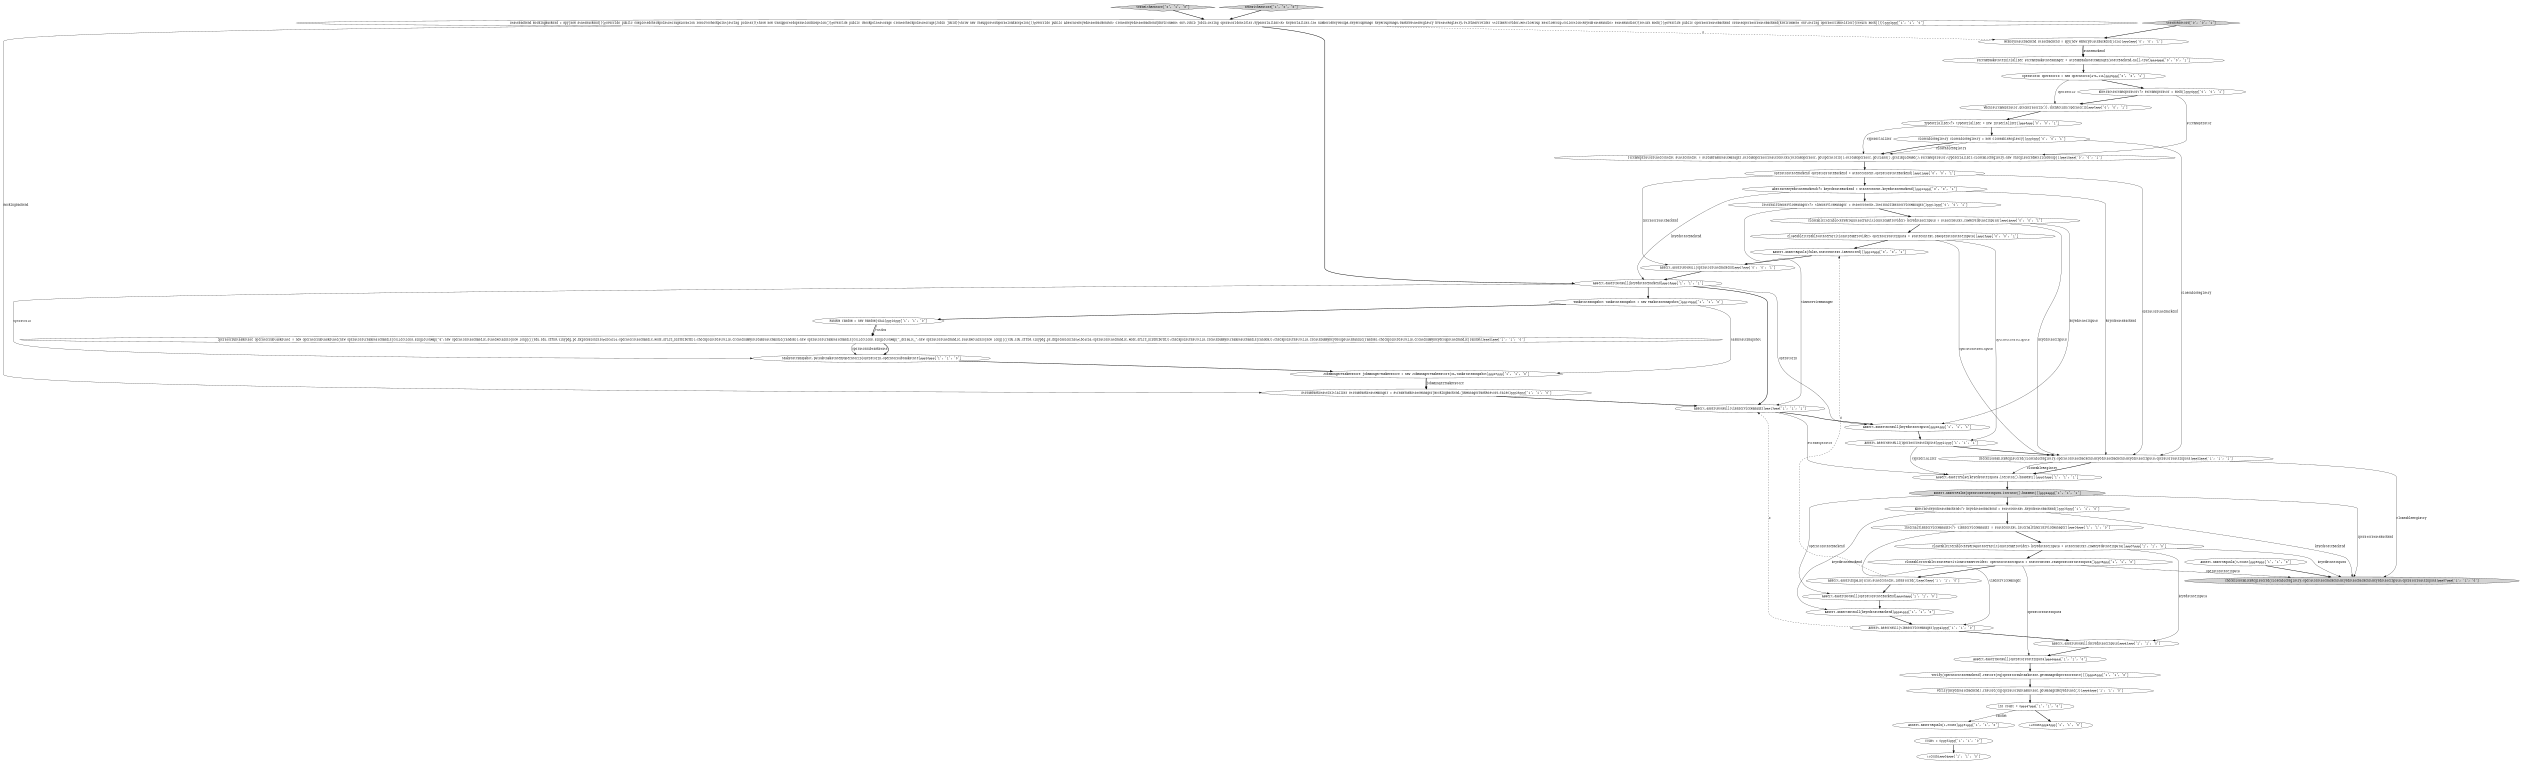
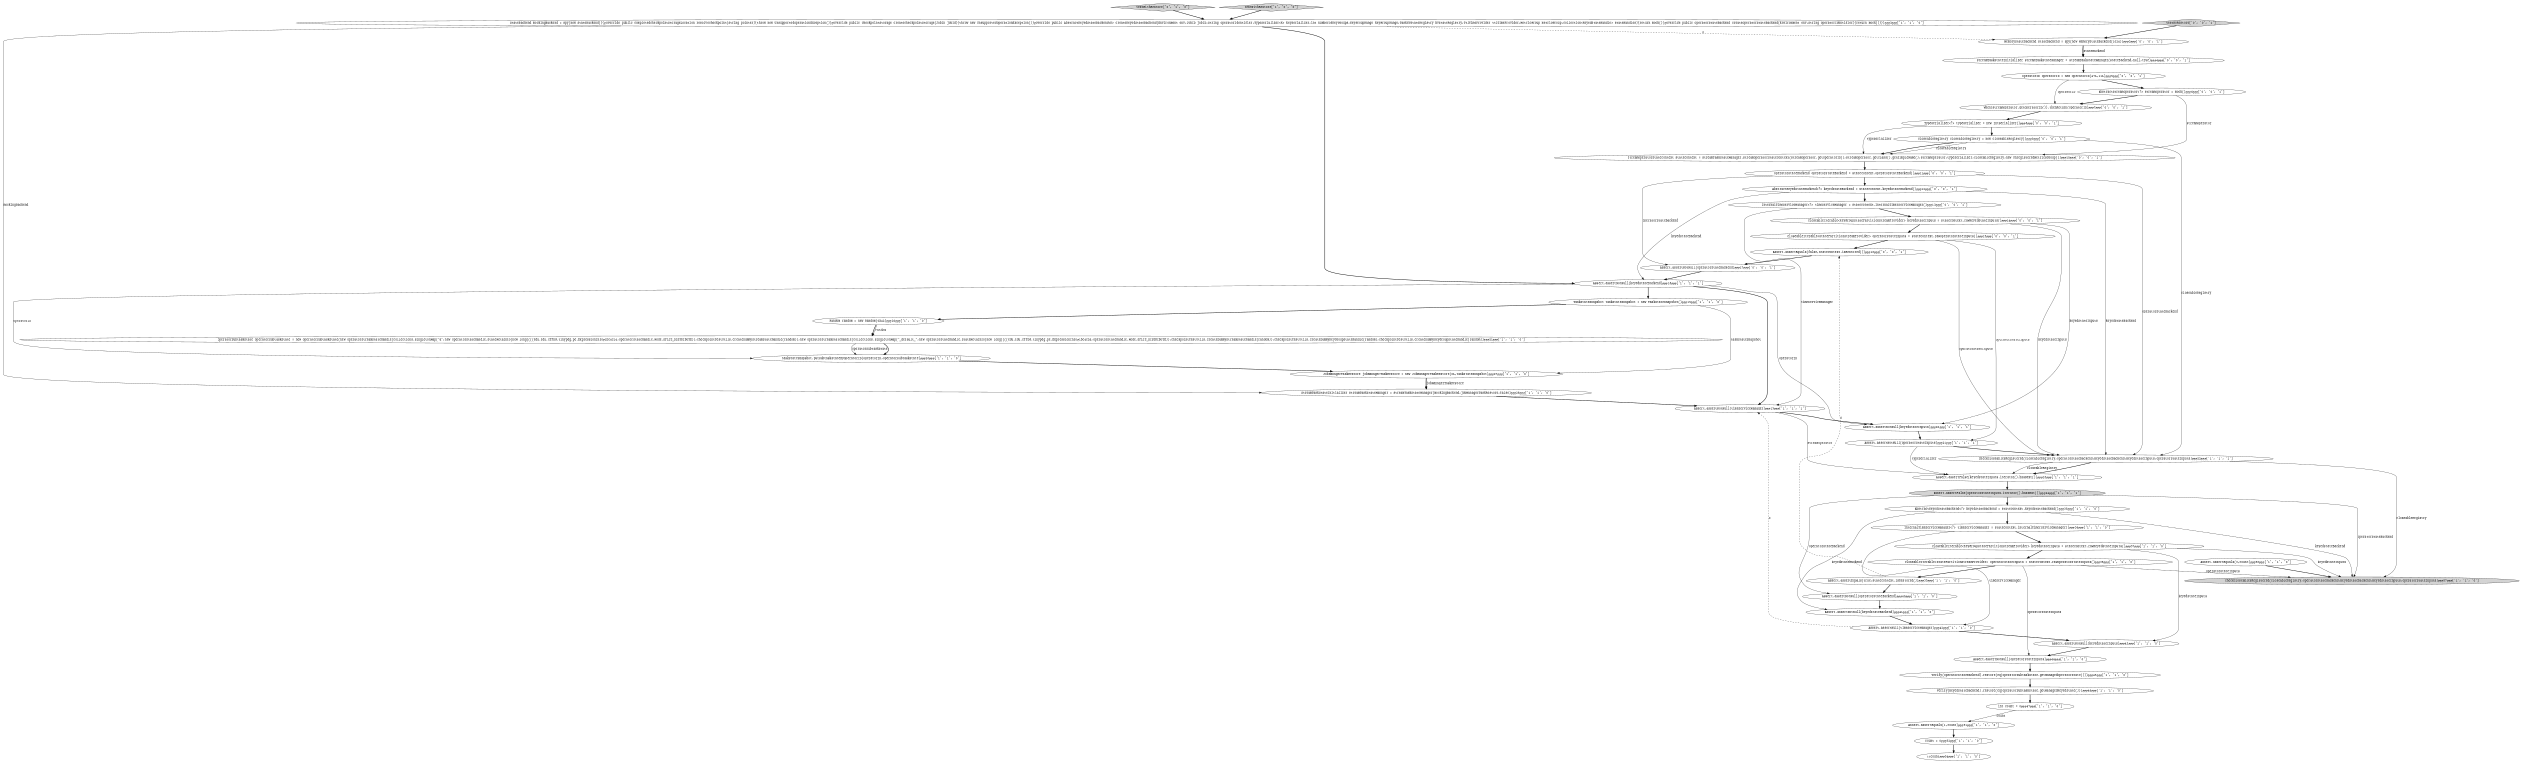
edge "int count = 0@@@47@@@['1', '1', '0']" -> "Assert.assertEquals(1,count)@@@51@@@['1', '1', '0']": label "random" -> "count"
node "++count@@@49@@@['1', '1', '0']": removed
edge "Assert.assertEquals(1,count)@@@51@@@['1', '1', '0']" -> "count = 0@@@52@@@['1', '1', '0']": added
